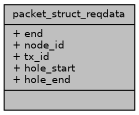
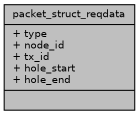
node "packet_struct_reqdata": text "+ end" -> "+ type"
